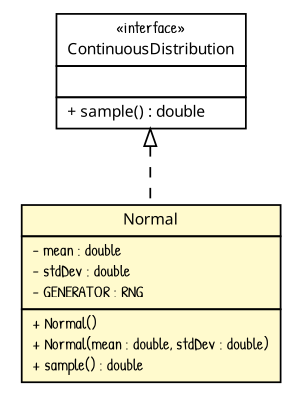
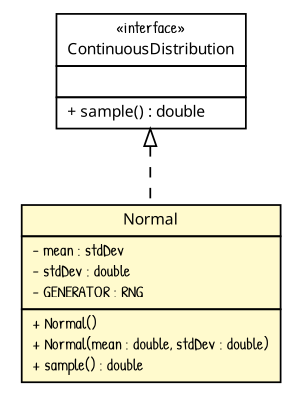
node "Normal": text "- mean : double" -> "- mean : stdDev"
